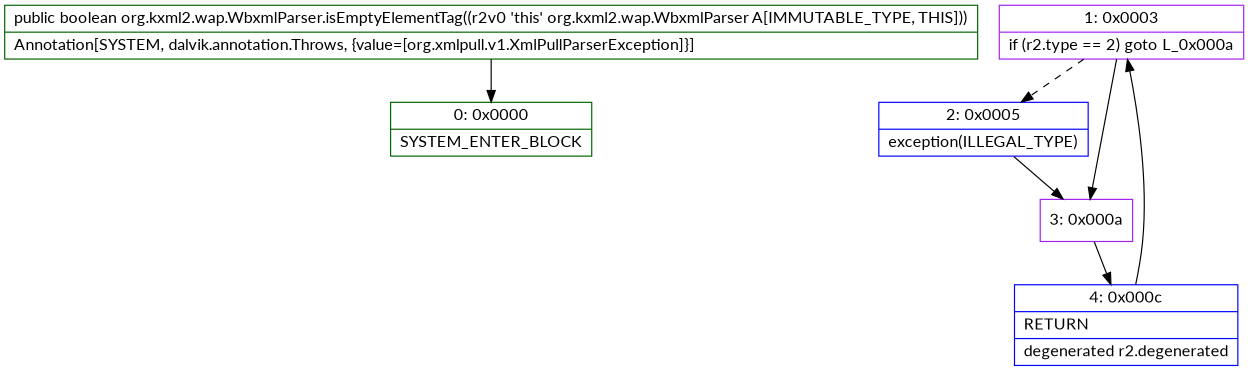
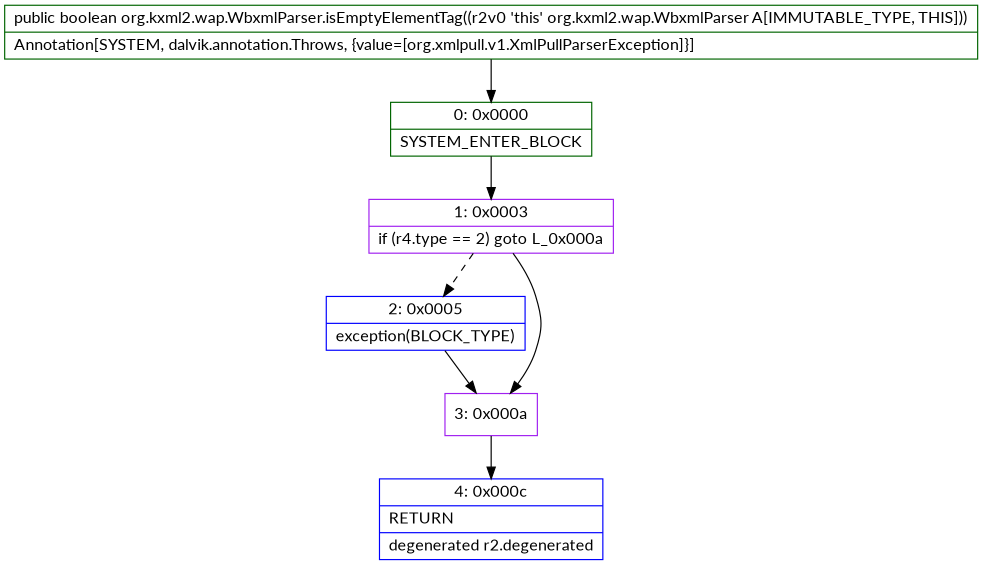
node "1: 0x0003": text "if (r2.type == 2) goto L_0x000a" -> "if (r4.type == 2) goto L_0x000a"
node "2: 0x0005": text "exception(ILLEGAL_TYPE)" -> "exception(BLOCK_TYPE)"
edge "4: 0x000c" -> "1: 0x0003": now "0: 0x0000" -> "1: 0x0003"
